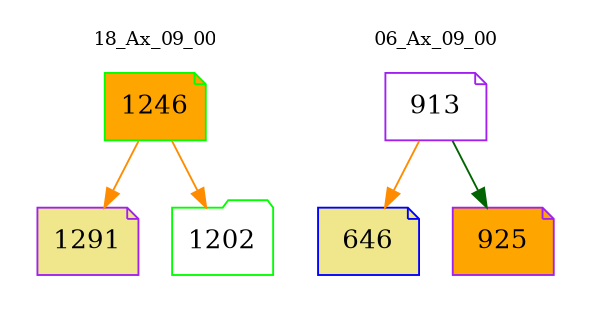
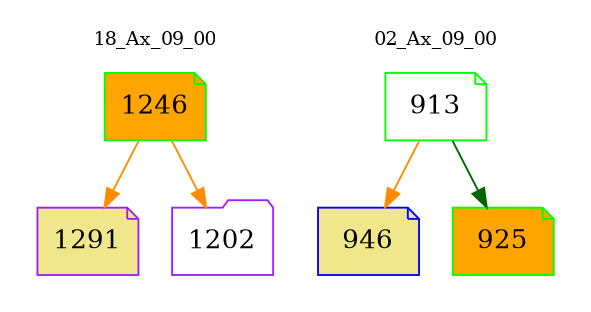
cluster "06_Ax_09_00": label "06_Ax_09_00" -> "02_Ax_09_00"
node "913": color purple -> green
node "1202": color green -> purple
node "646": label "646" -> "946"
node "925": color purple -> green
